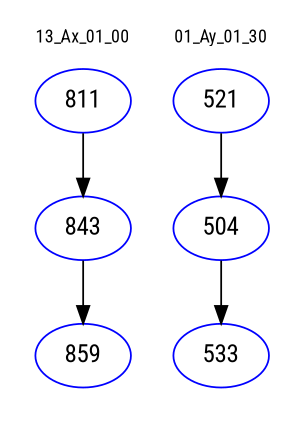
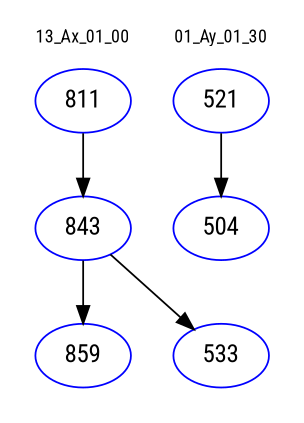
edge "504" -> "533": now "843" -> "533"
